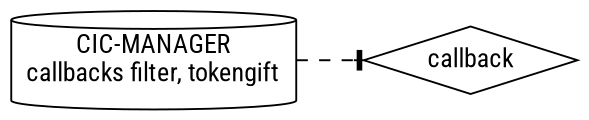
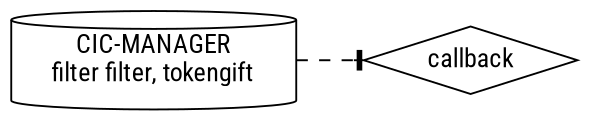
node "CIC-MANAGER callbacks filter, tokengift": label "CIC-MANAGER callbacks filter, tokengift" -> "CIC-MANAGER filter filter, tokengift"
